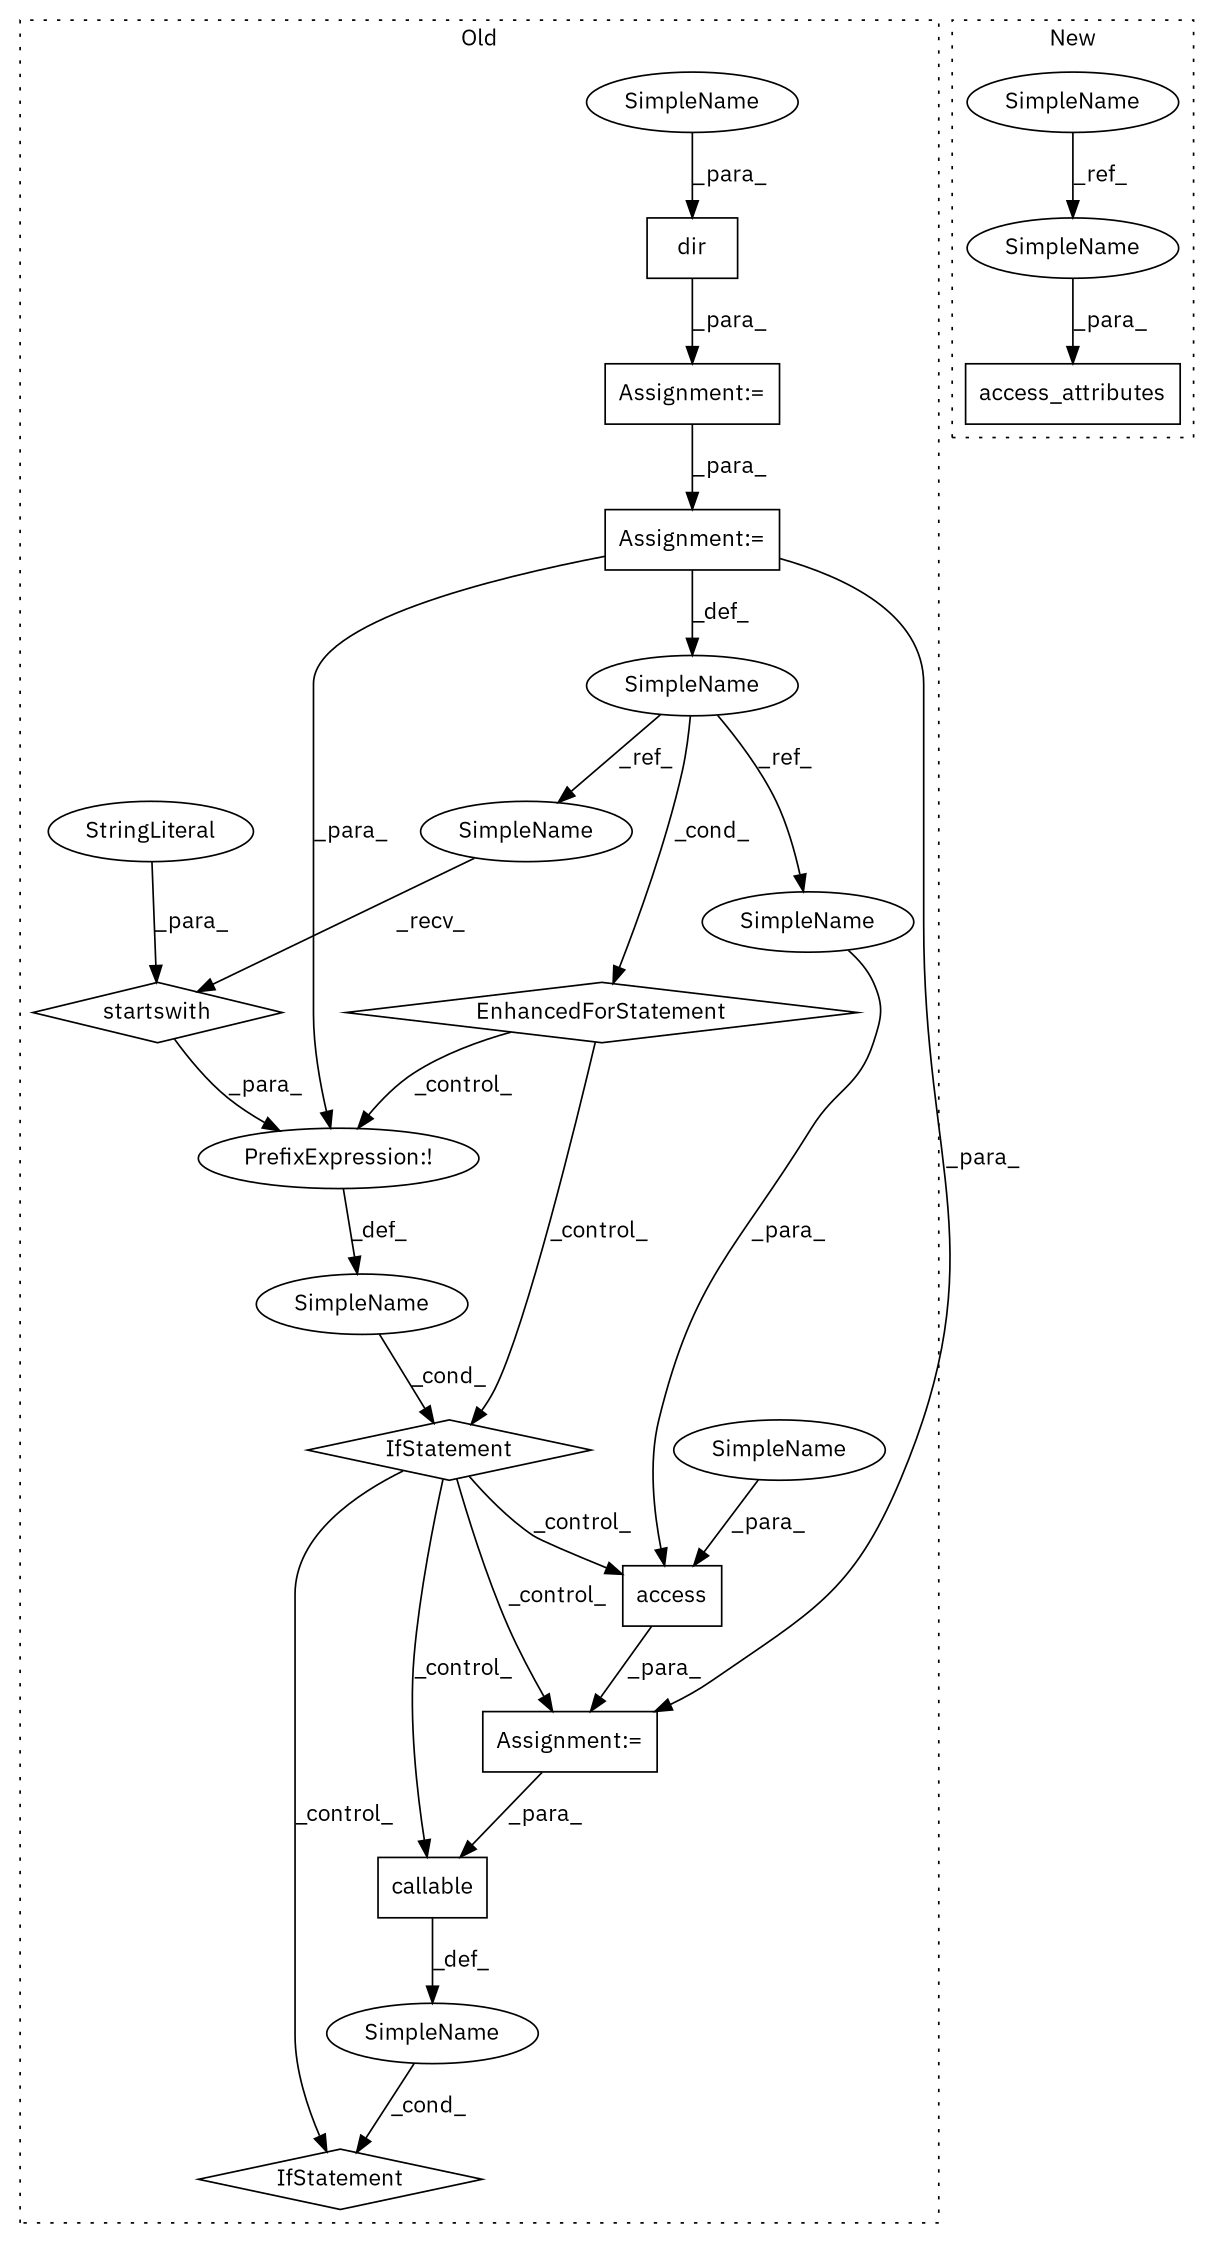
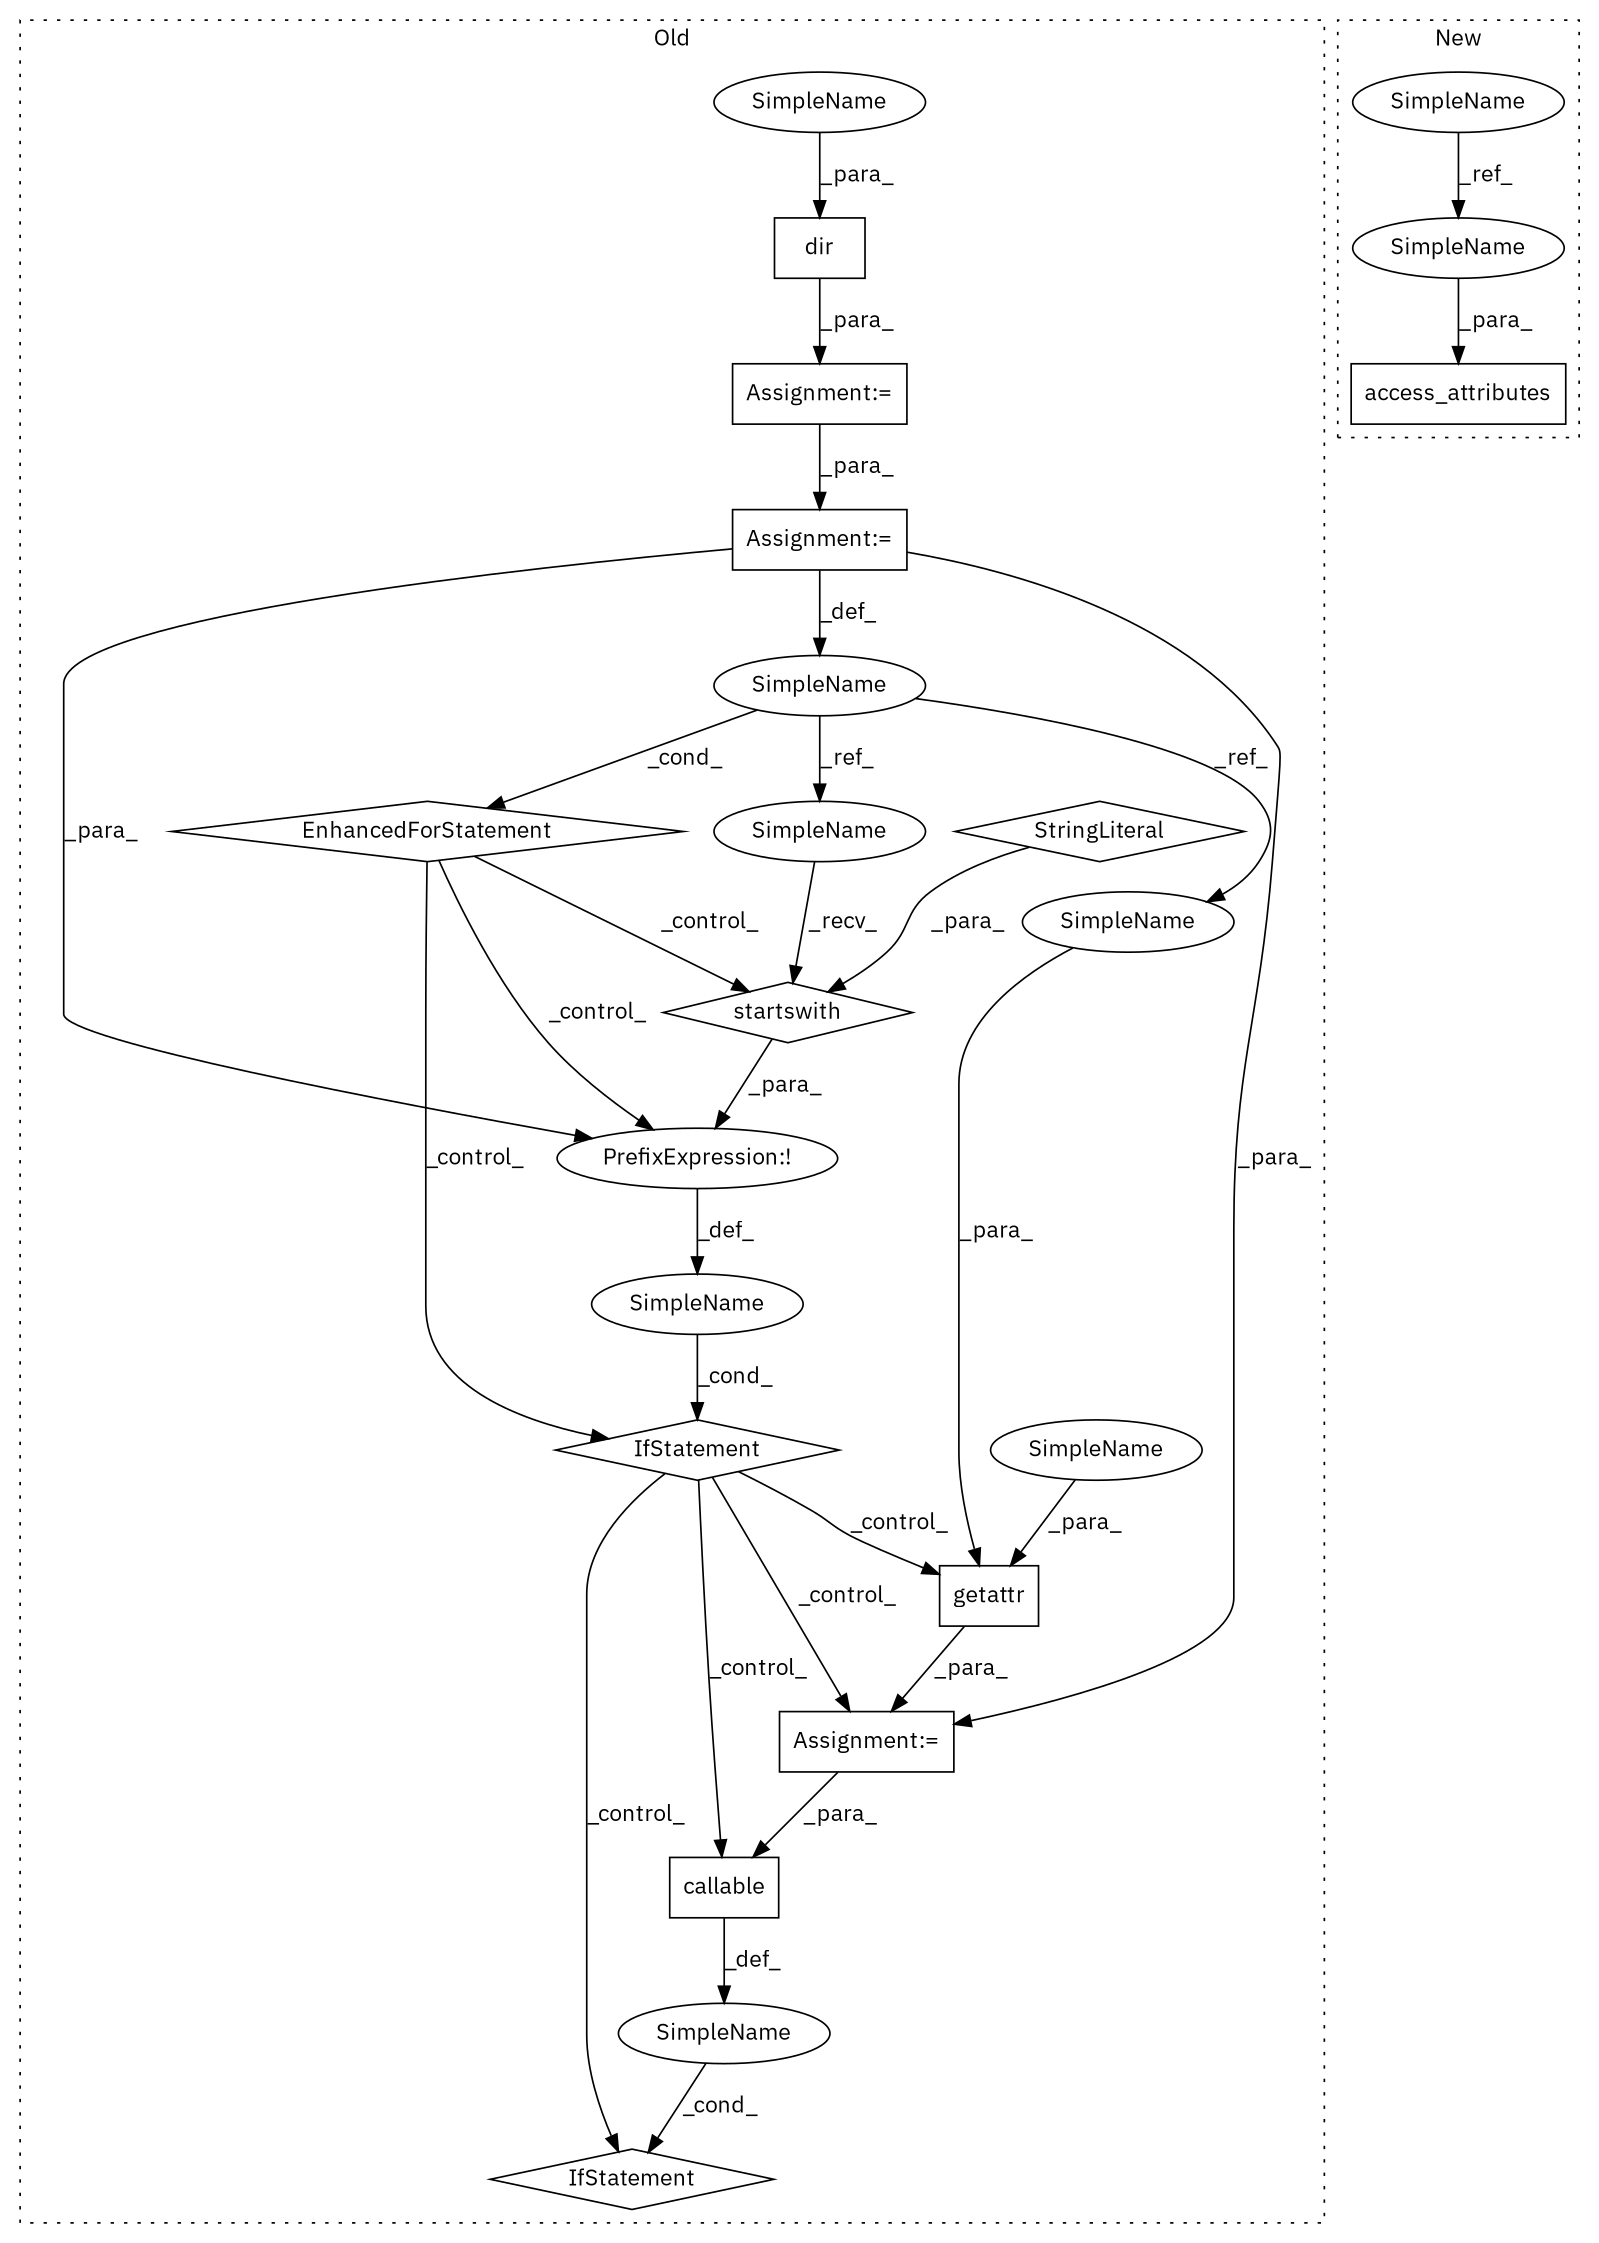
node "StringLiteral": shape ellipse -> diamond
edge "EnhancedForStatement" -> "startswith": added, label "_control_"
node "access": label "access" -> "getattr"
